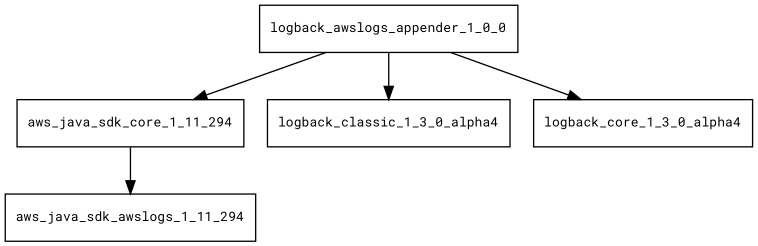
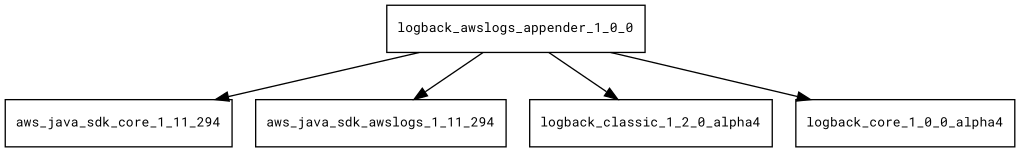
node "logback_classic_1_3_0_alpha4": label "logback_classic_1_3_0_alpha4" -> "logback_classic_1_2_0_alpha4"
node "logback_core_1_3_0_alpha4": label "logback_core_1_3_0_alpha4" -> "logback_core_1_0_0_alpha4"
edge "aws_java_sdk_core_1_11_294" -> "aws_java_sdk_awslogs_1_11_294": now "logback_awslogs_appender_1_0_0" -> "aws_java_sdk_awslogs_1_11_294"
